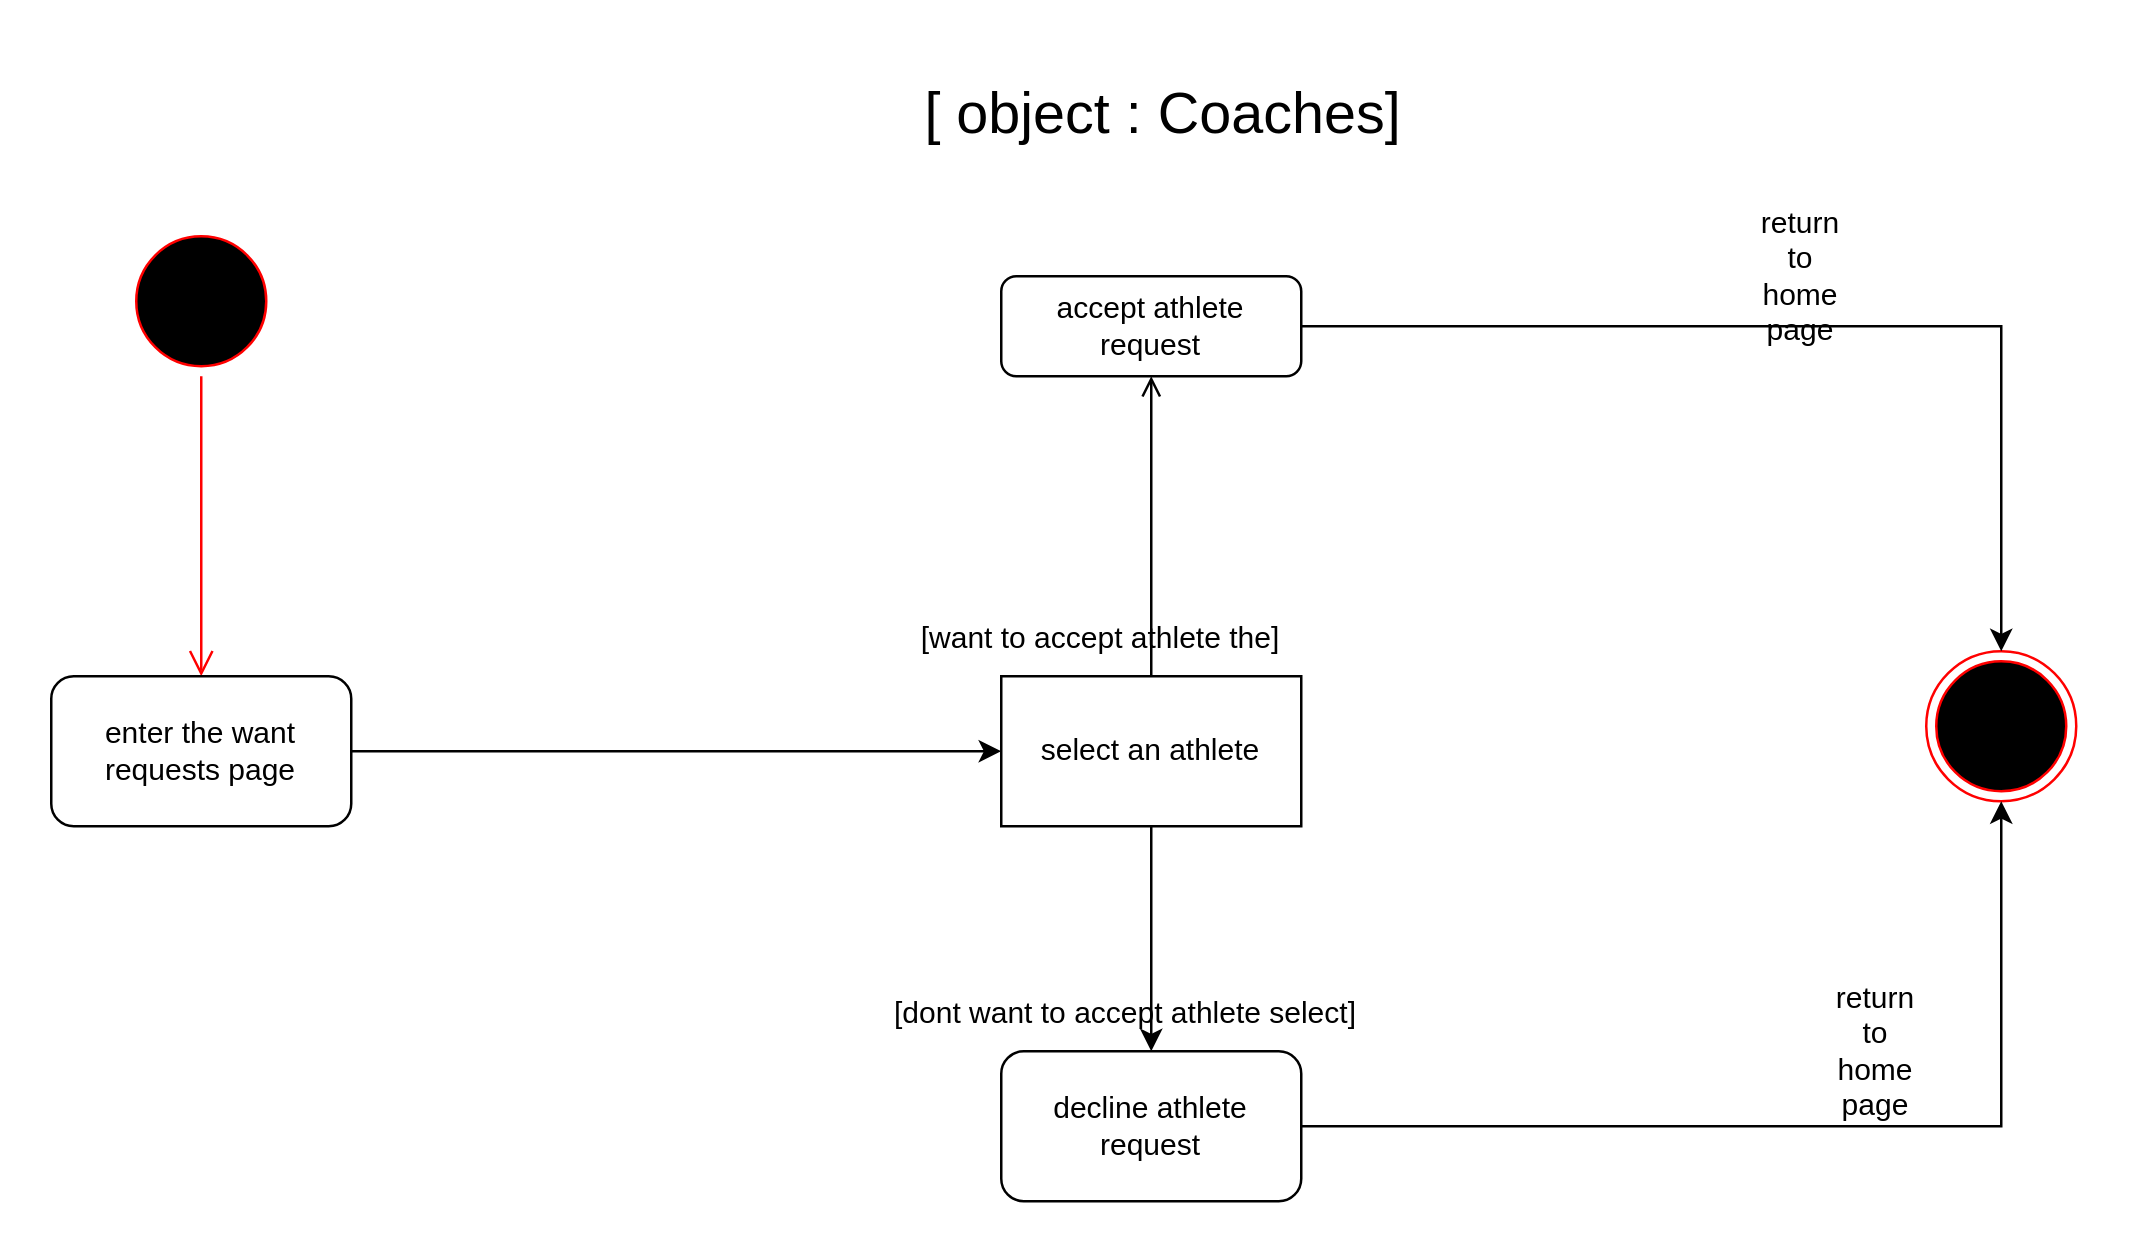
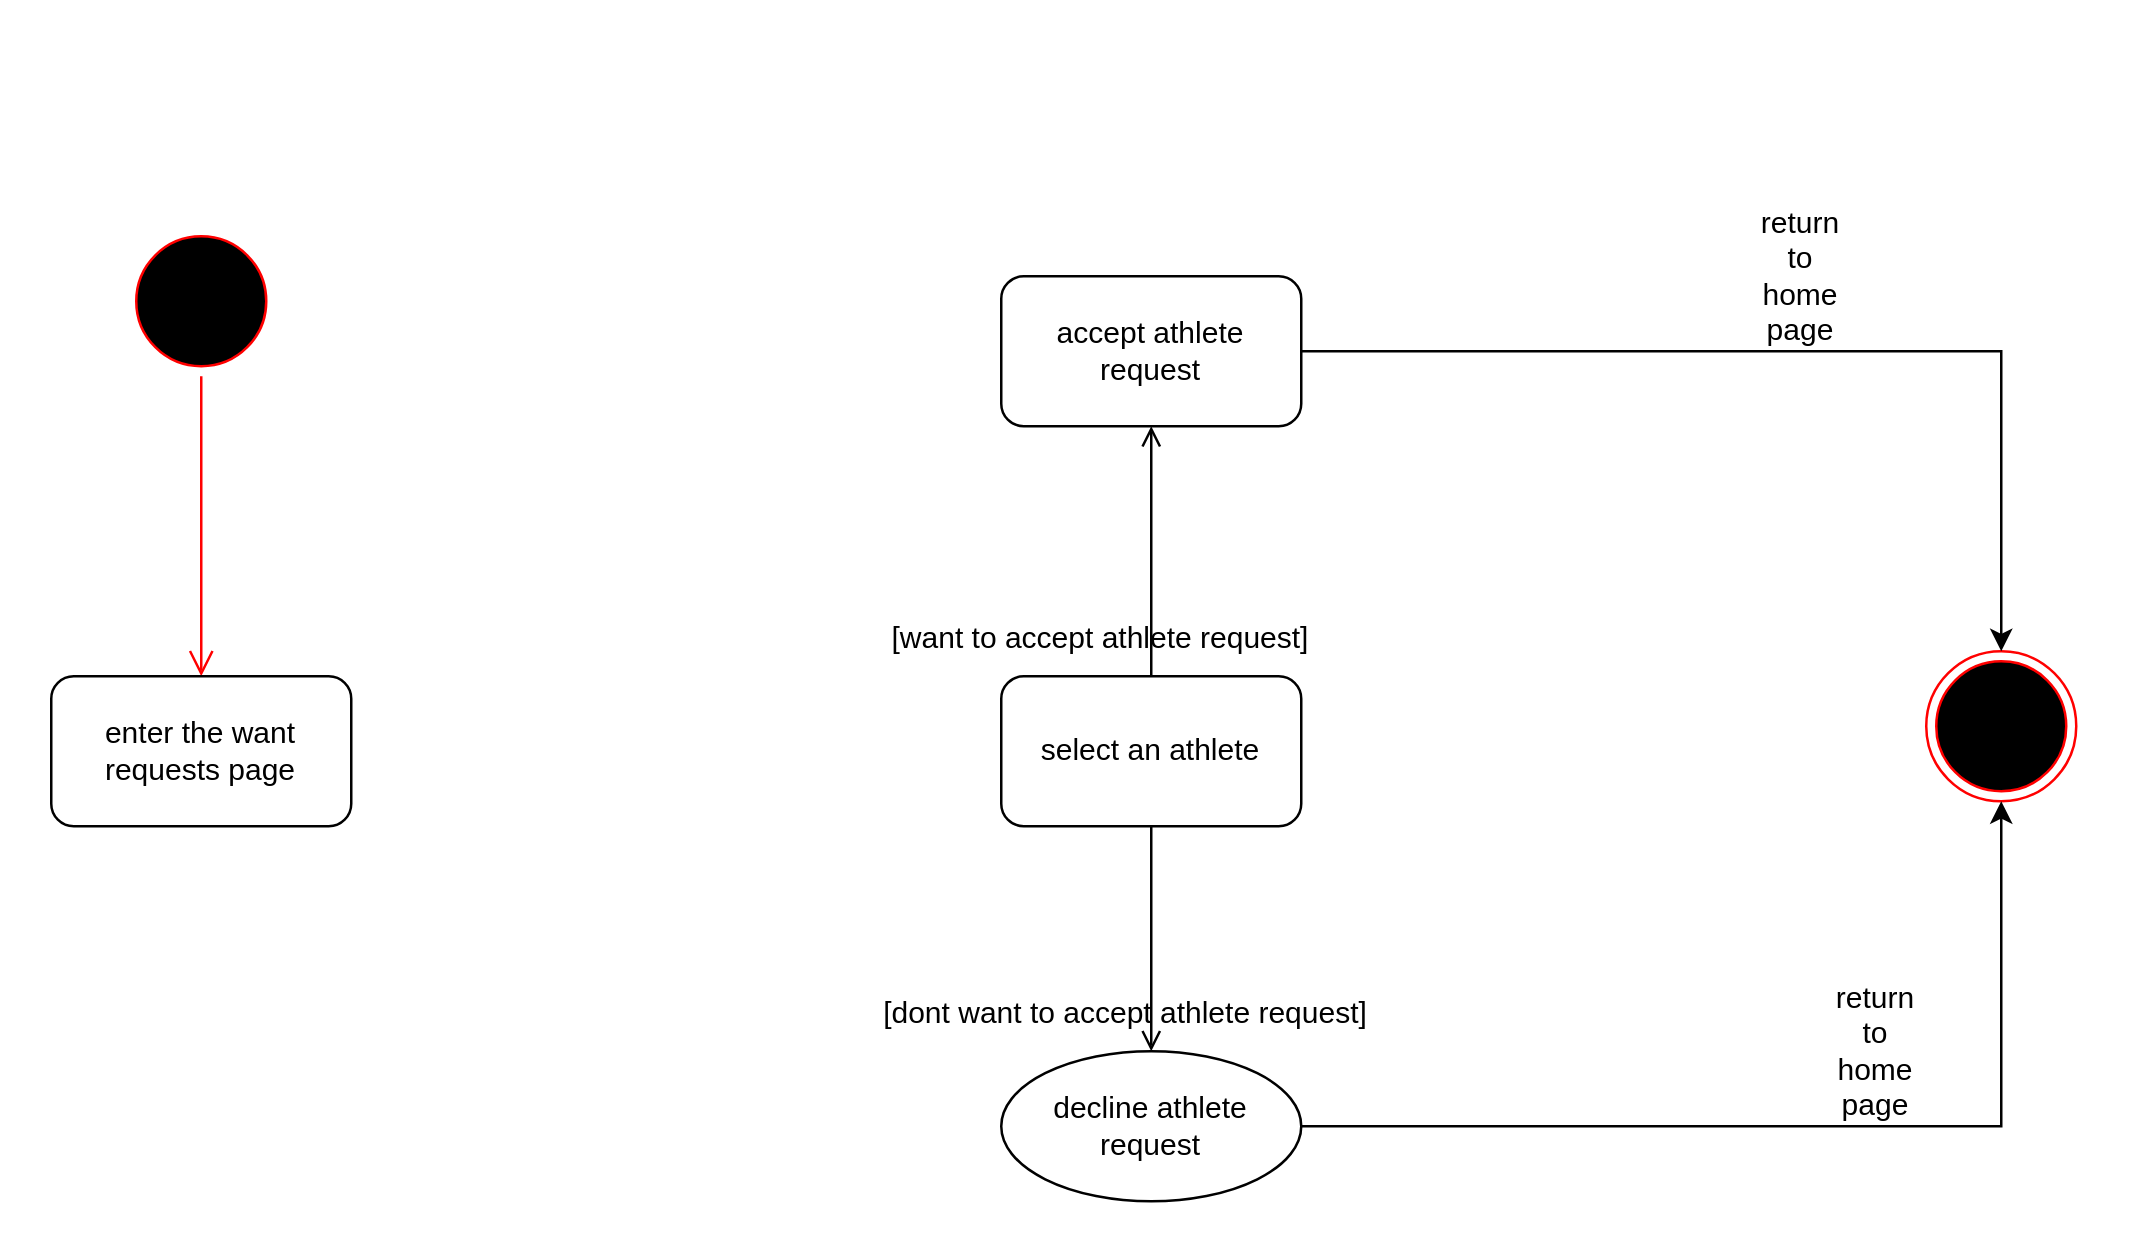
node "[ object : Coaches]": removed
node "accept athlete request": size 300x100 -> 300x150
node "[want to accept athlete the]": label "[want to accept athlete the]" -> "[want to accept athlete request]"
edge "enter the want requests page" -> "select an athlete": removed
node "select an athlete": shape rectangle -> rounded rectangle
node "[dont want to accept athlete select]": label "[dont want to accept athlete select]" -> "[dont want to accept athlete request]"
edge "select an athlete" -> "decline athlete request": arrowhead classic -> open
node "decline athlete request": shape rounded rectangle -> ellipse
